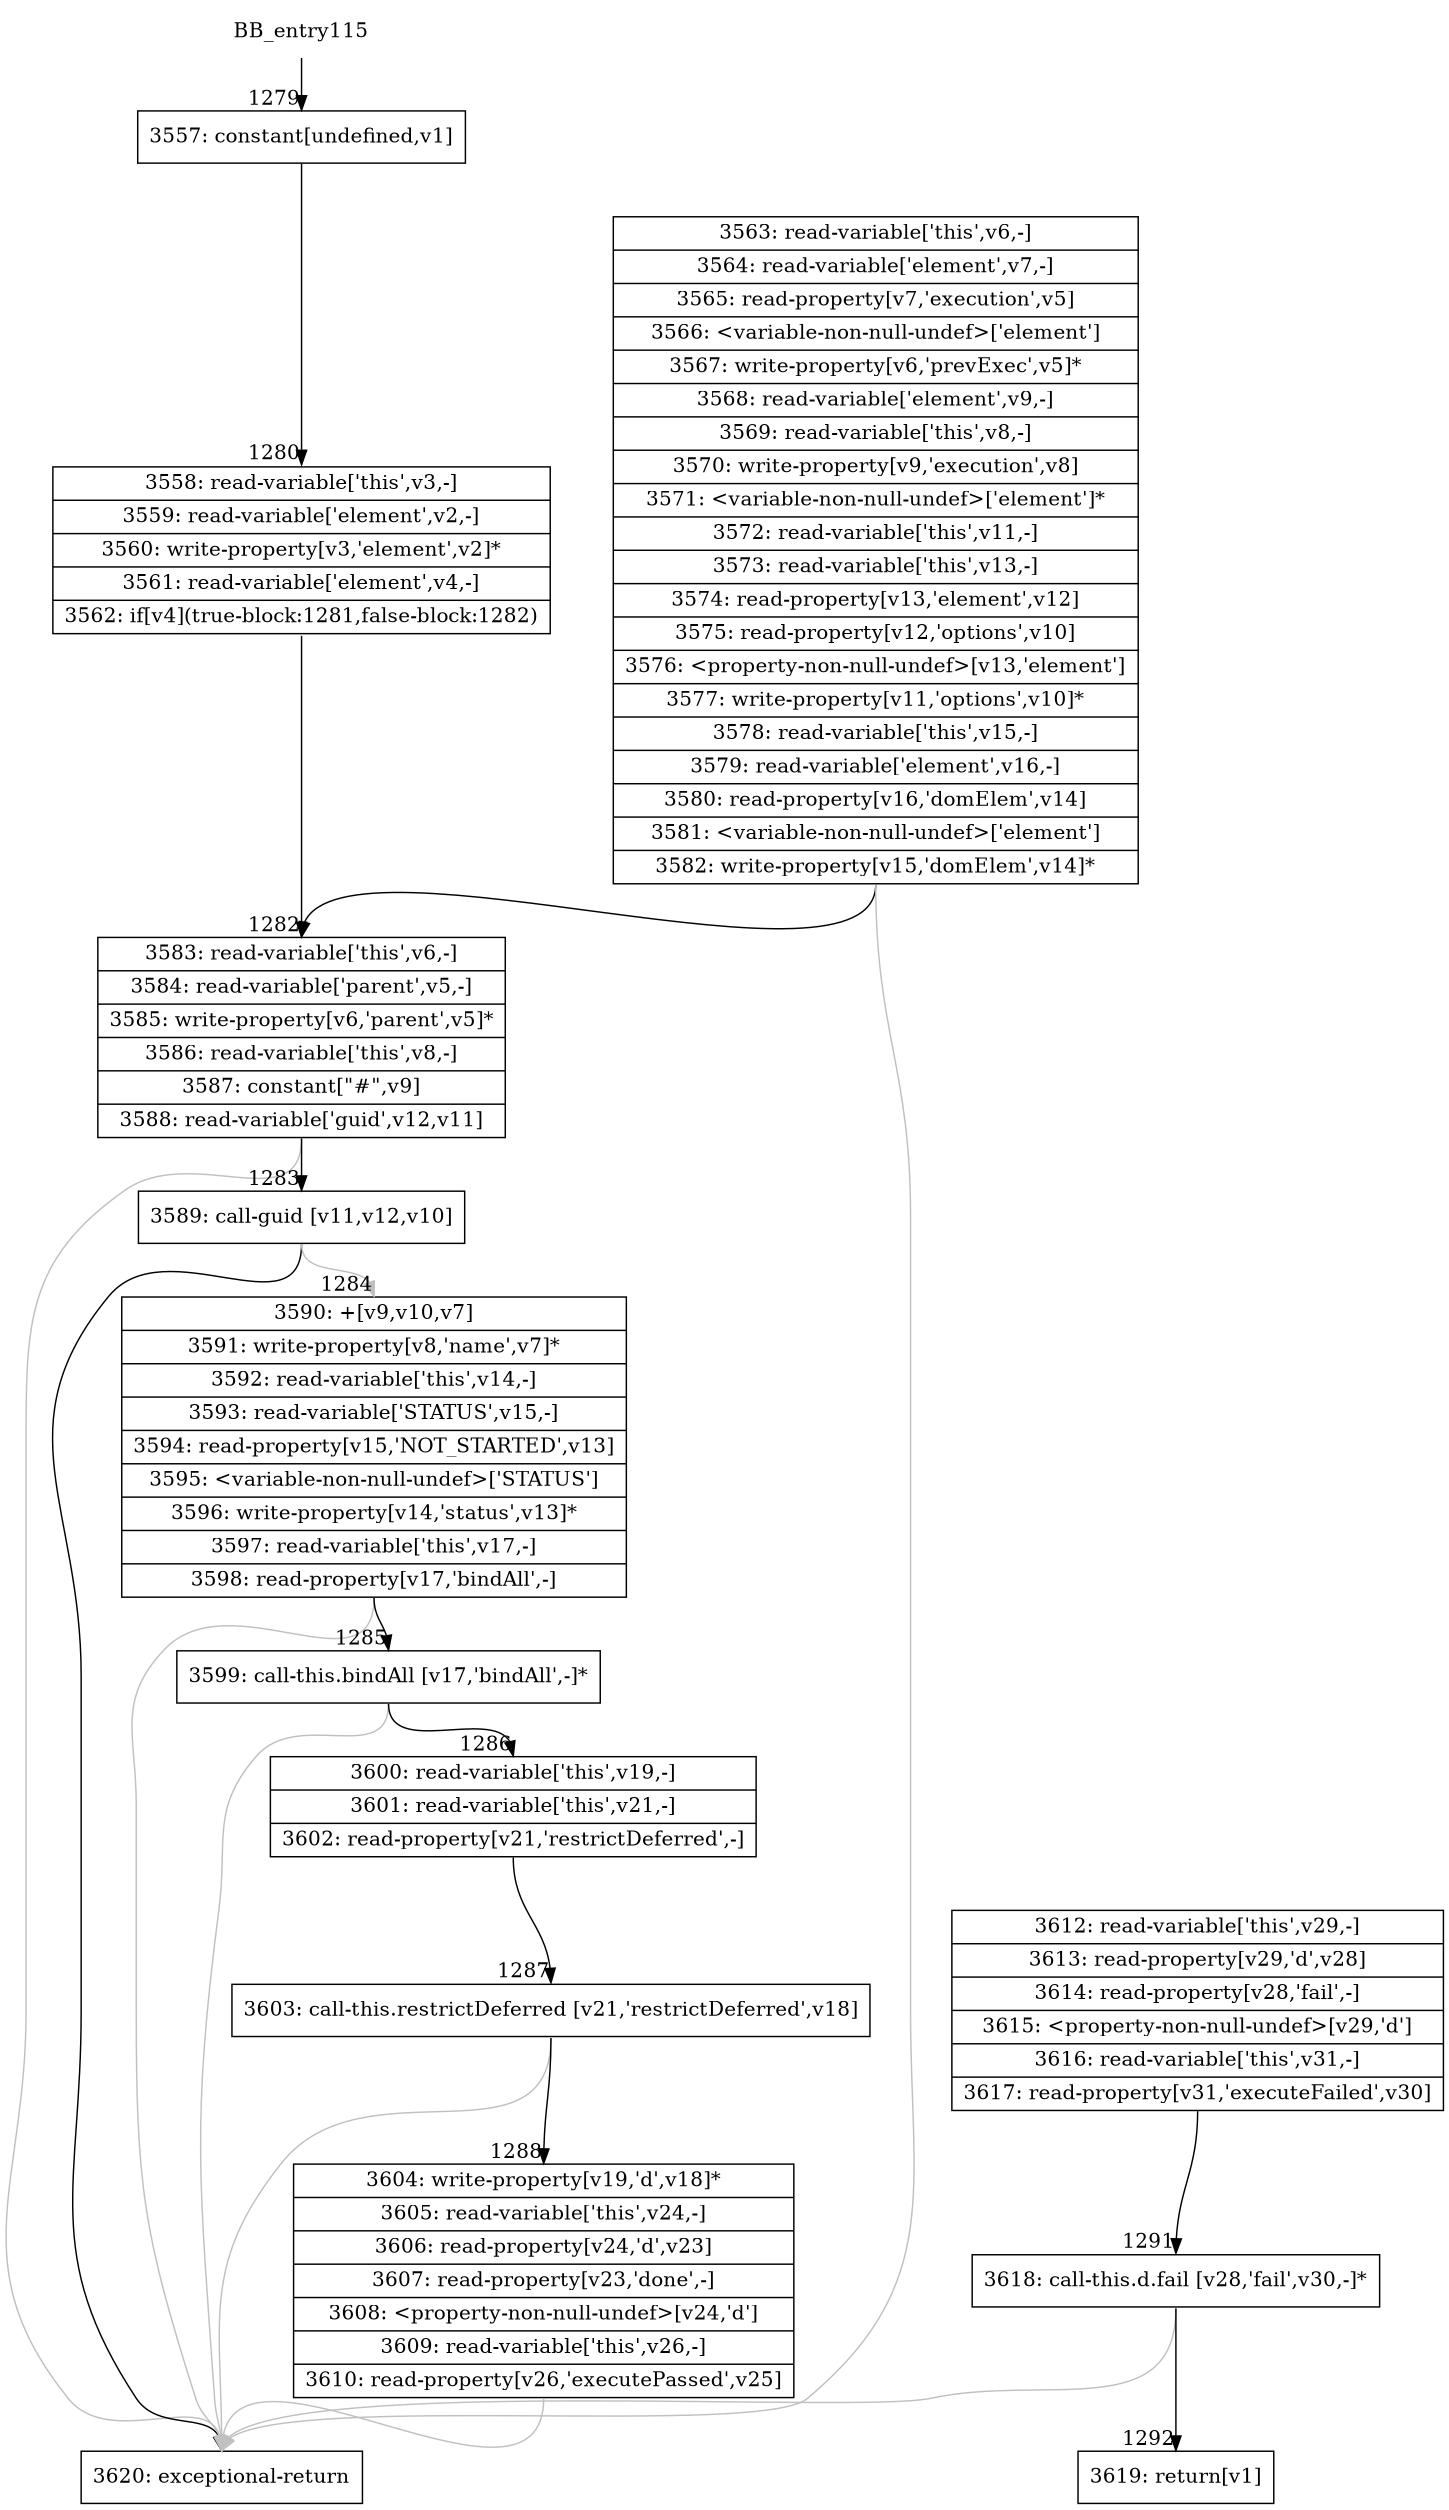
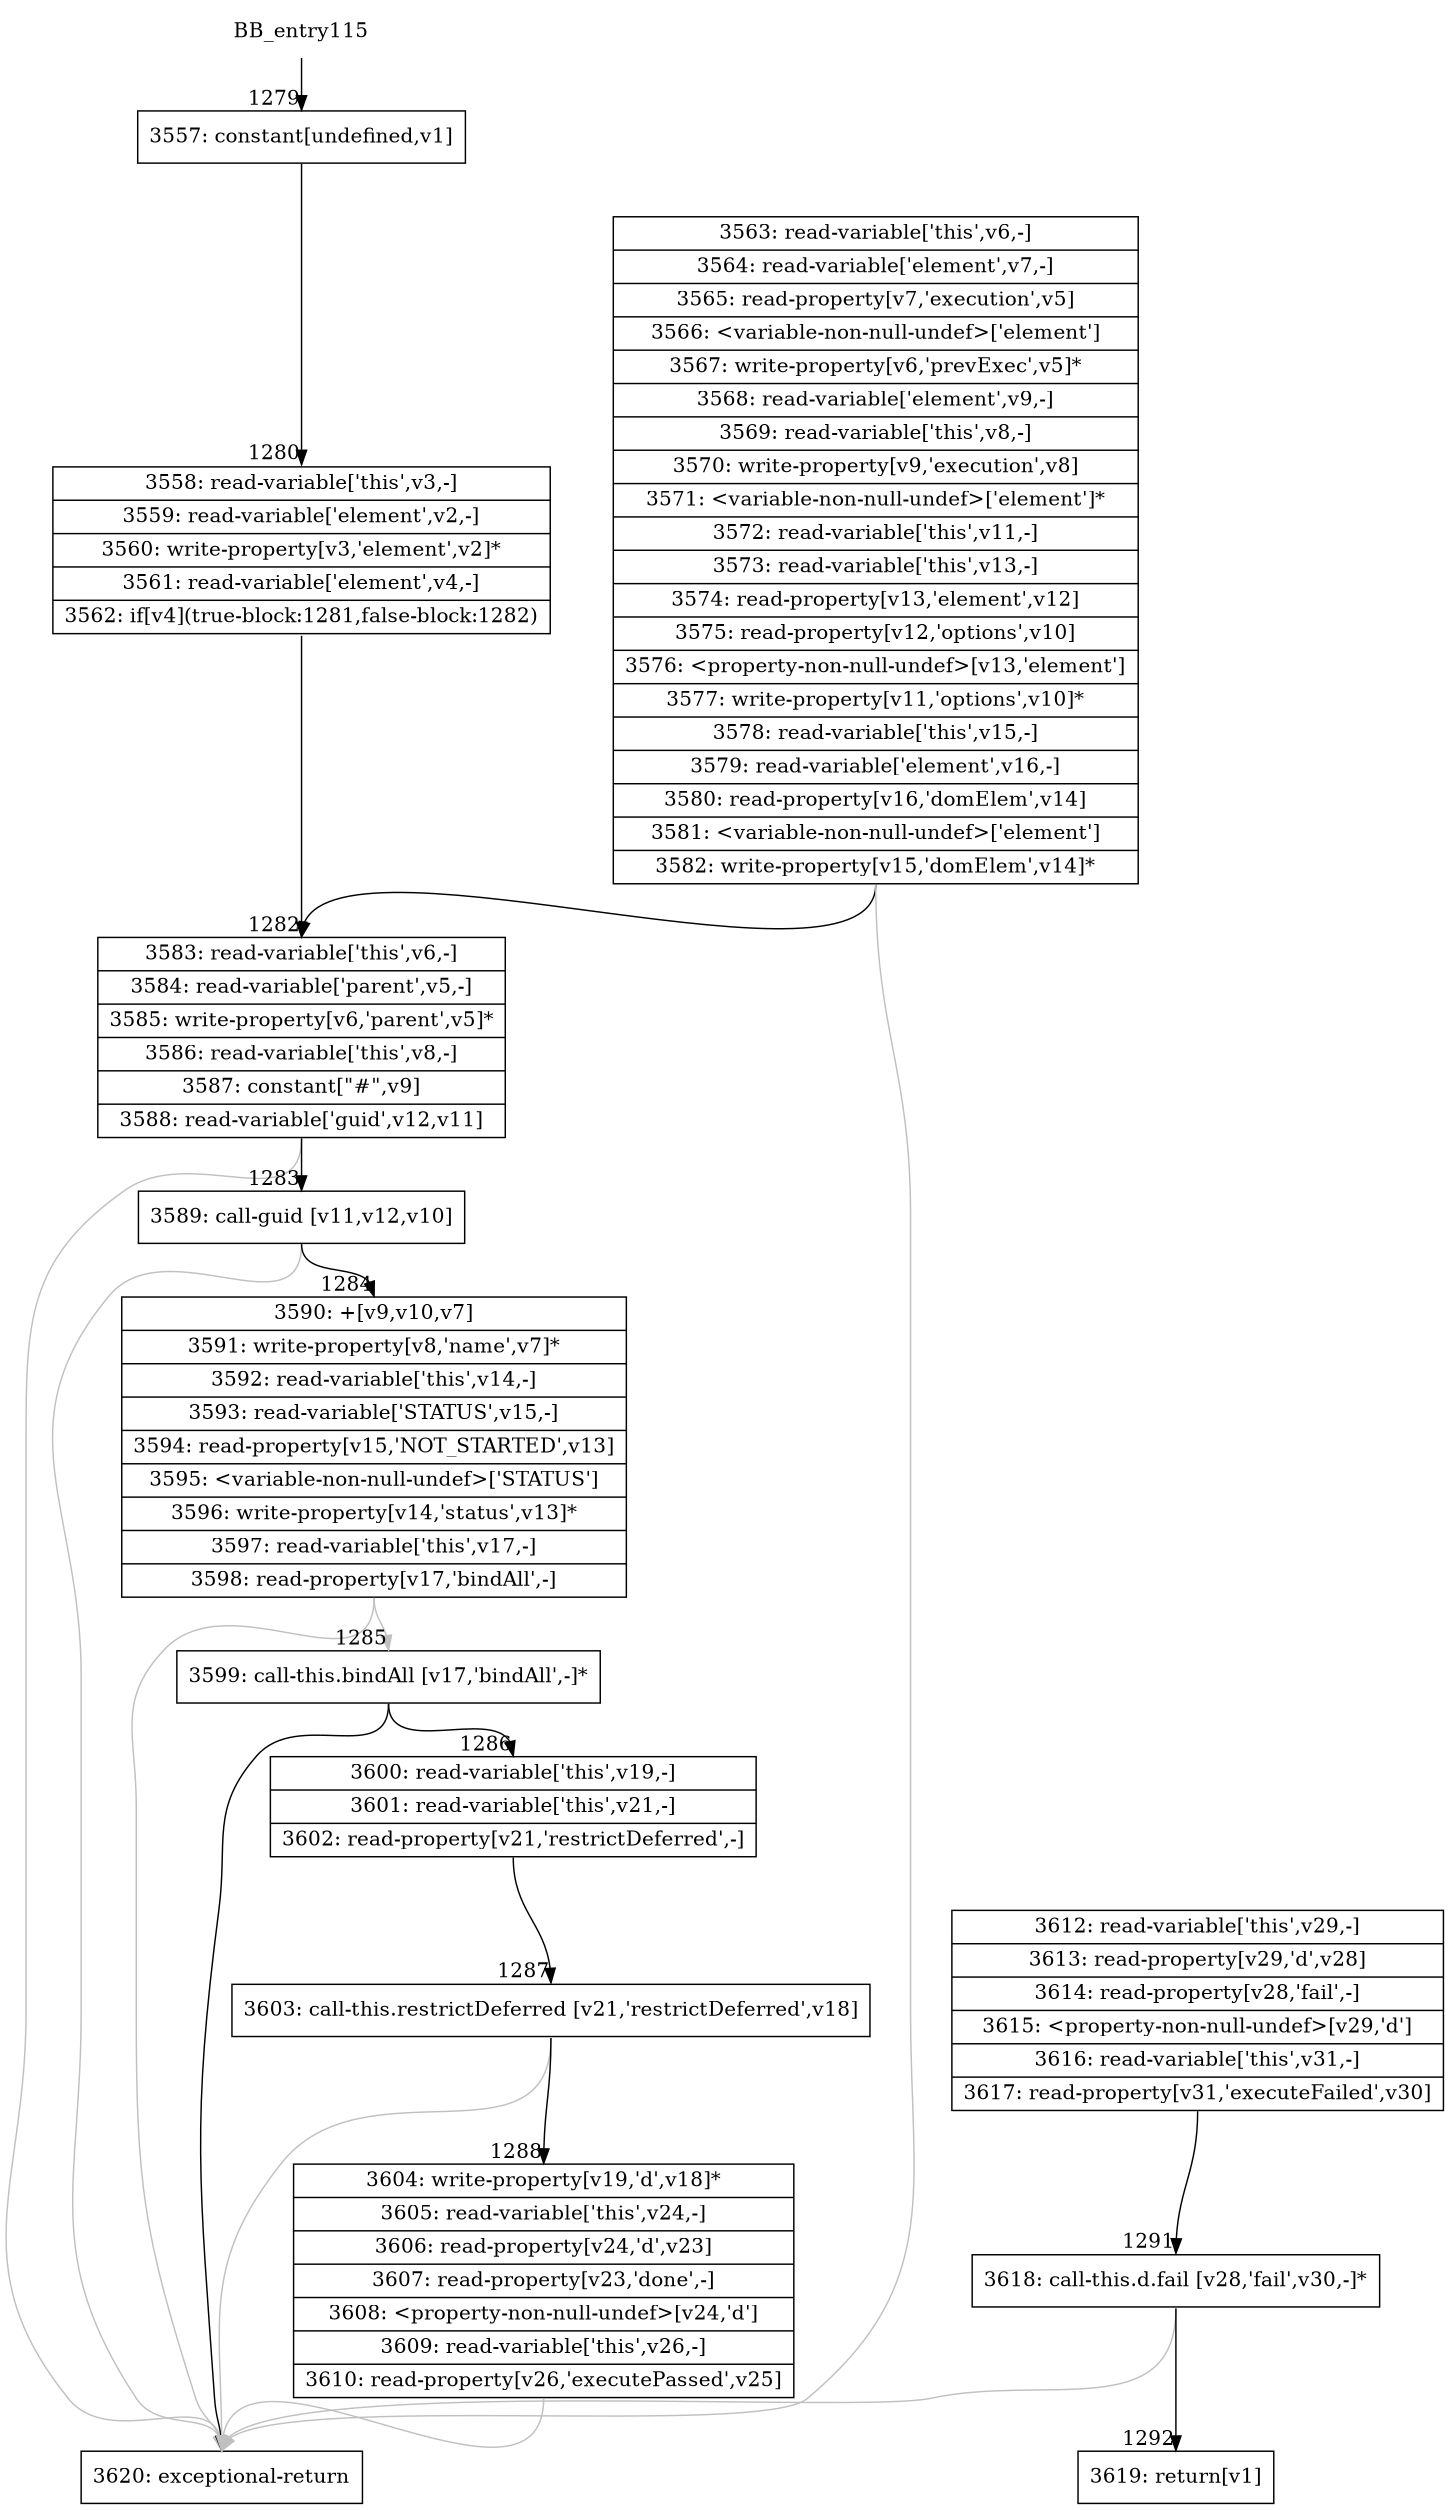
edge "3589: call-guid [v11,v12,v10]" -> "3590: +[v9,v10,v7]": color gray -> black
edge "3590: +[v9,v10,v7]" -> "3599: call-this.bindAll [v17,'bindAll',-]*": color black -> gray
edge "3589: call-guid [v11,v12,v10]" -> "3620: exceptional-return": color black -> gray
edge "3599: call-this.bindAll [v17,'bindAll',-]*" -> "3620: exceptional-return": color gray -> black
